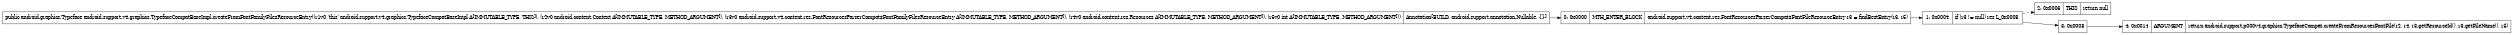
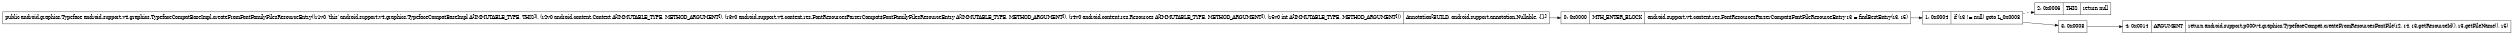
node "1: 0x0004": text "if (r3 != null) res L_0x0008" -> "if (r3 != null) goto L_0x0008"
